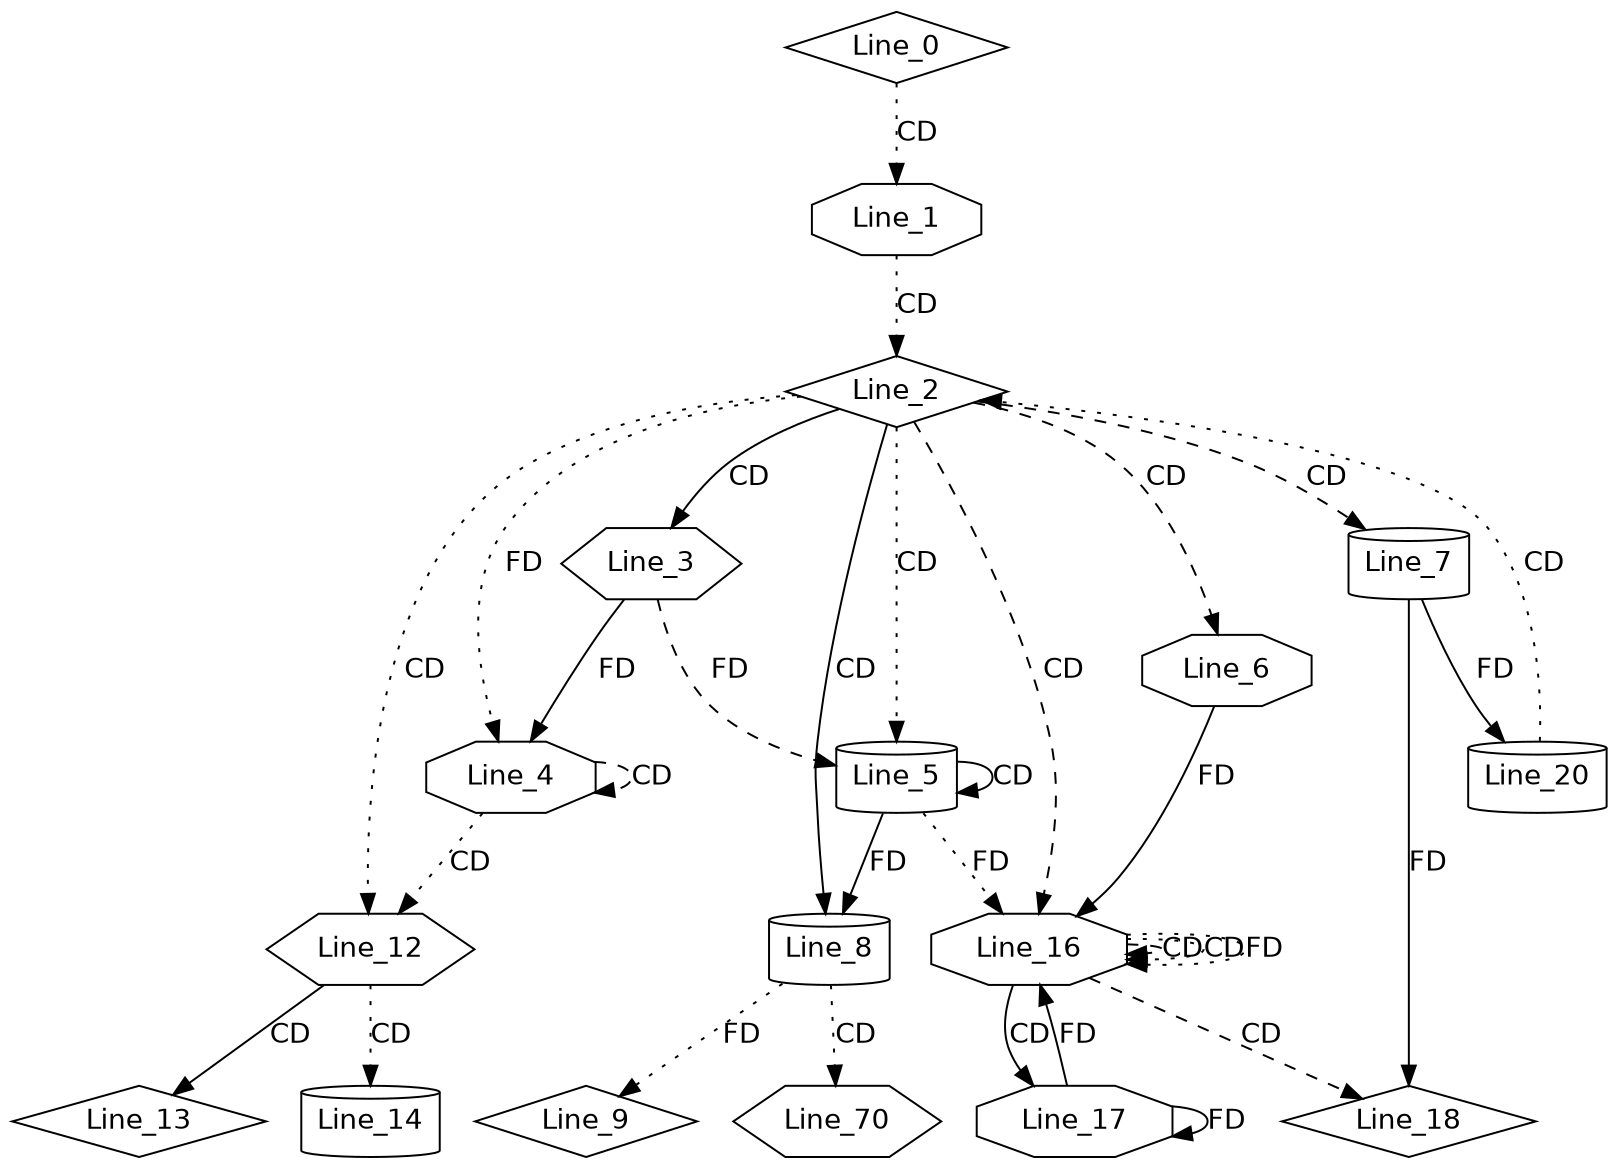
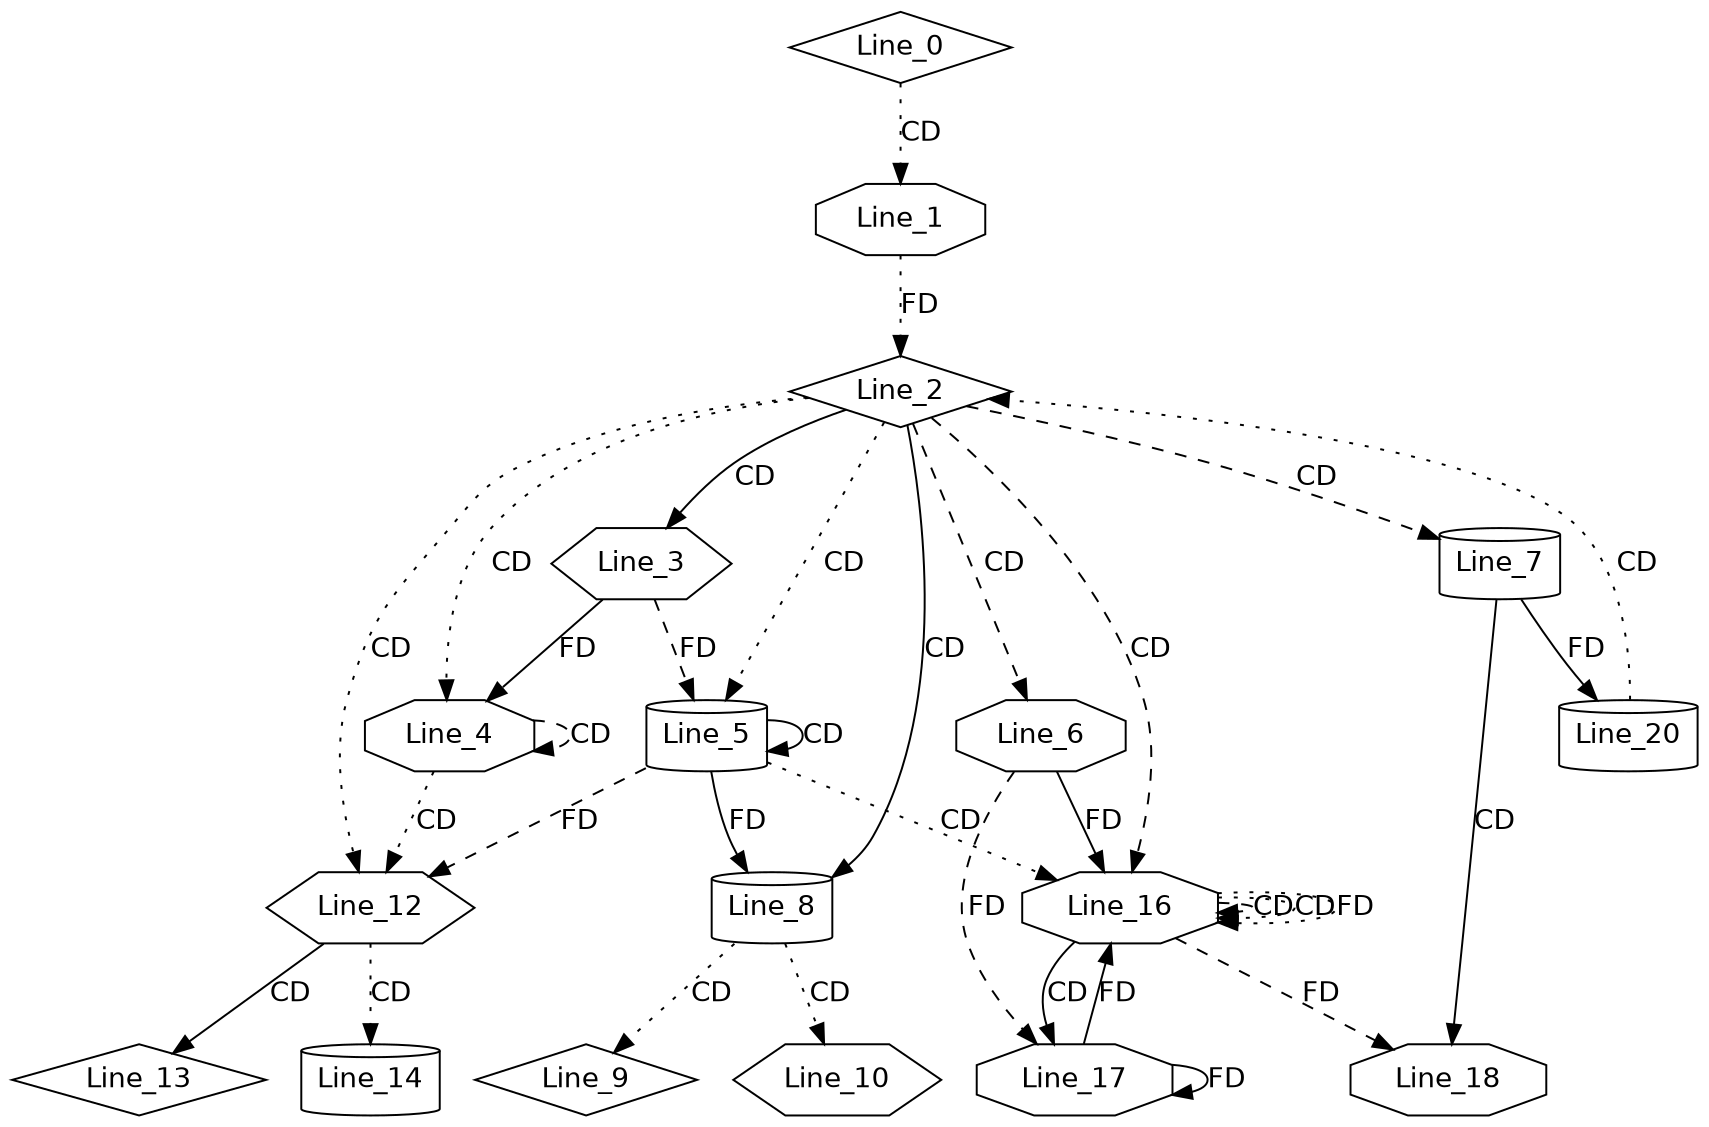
edge "Line_1" -> "Line_2": label "CD" -> "FD"
edge "Line_2" -> "Line_4": label "FD" -> "CD"
edge "Line_5" -> "Line_12": added, label "FD"
edge "Line_5" -> "Line_16": label "FD" -> "CD"
edge "Line_7" -> "Line_18": label "FD" -> "CD"
edge "Line_6" -> "Line_17": added, label "FD"
edge "Line_8" -> "Line_9": label "FD" -> "CD"
edge "Line_16" -> "Line_18": label "CD" -> "FD"
node "Line_70": label "Line_70" -> "Line_10"
node "Line_18": shape diamond -> octagon
